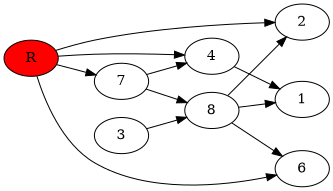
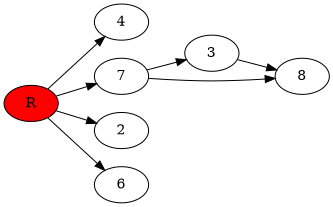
edge "8" -> "2": removed
edge "7" -> "4": now "7" -> "3"
node "1": removed
edge "8" -> "6": removed
